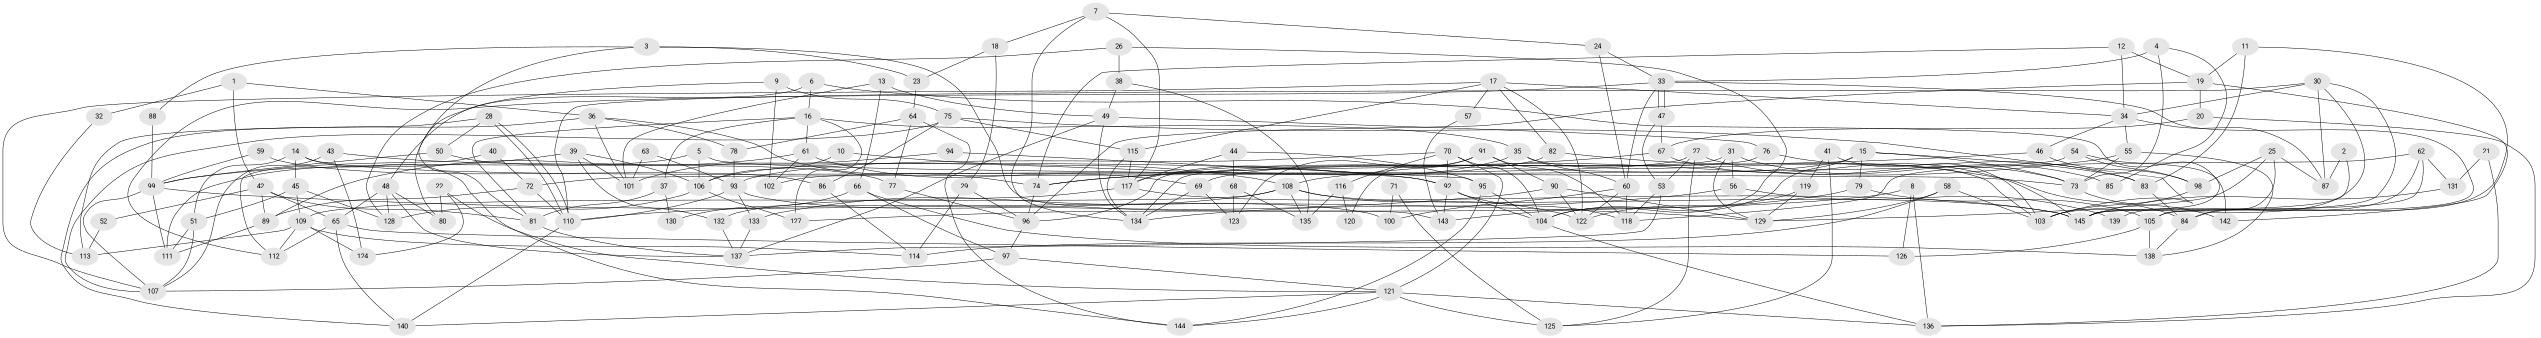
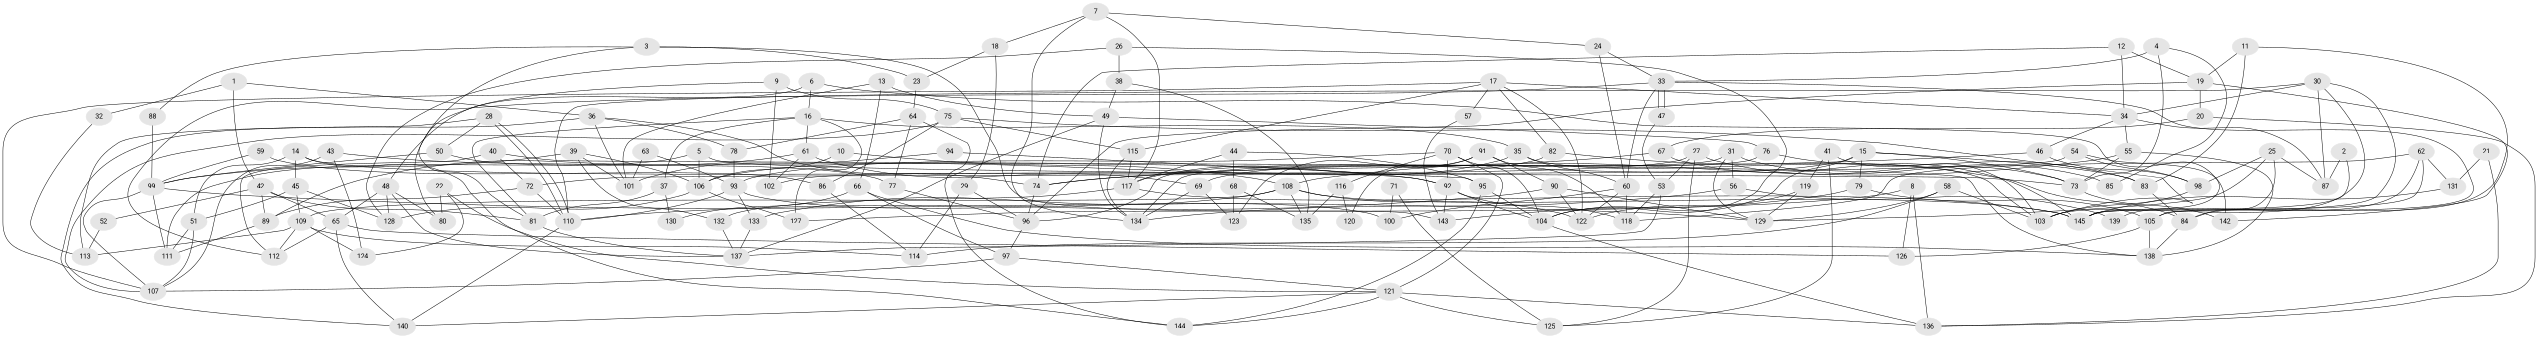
edge "47" -- "67": removed
edge "40" -- "138": added
